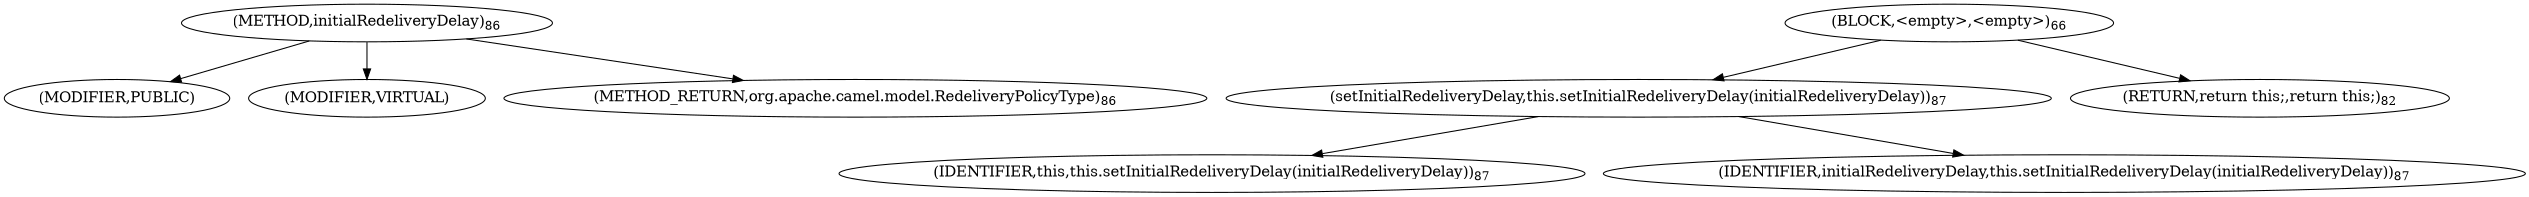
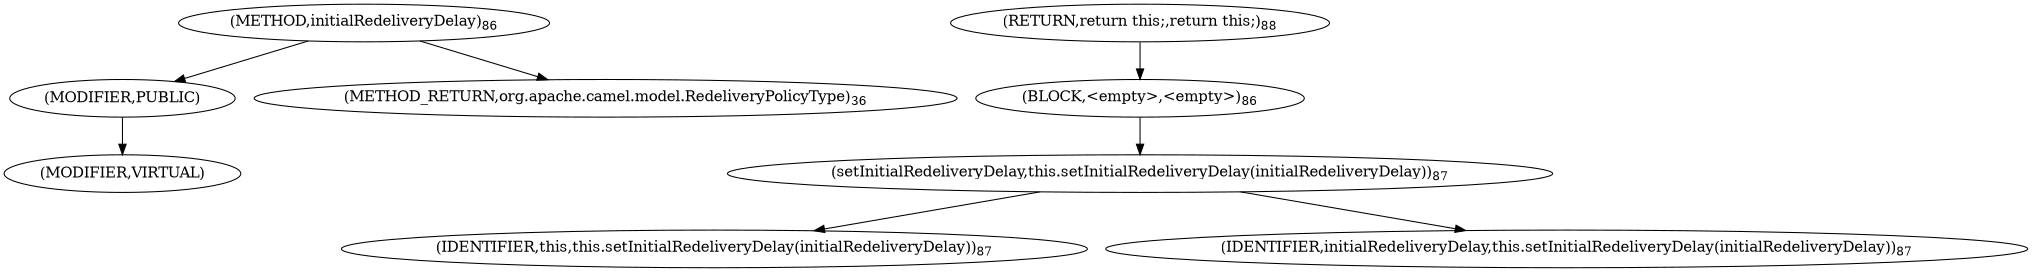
node "(BLOCK,<empty>,<empty>)": text "66" -> "86"
edge "(METHOD,initialRedeliveryDelay)" -> "(MODIFIER,VIRTUAL)": now "(MODIFIER,PUBLIC)" -> "(MODIFIER,VIRTUAL)"
edge "(BLOCK,<empty>,<empty>)" -> "(RETURN,return this;,return this;)": reversed
node "(METHOD_RETURN,org.apache.camel.model.RedeliveryPolicyType)": text "86" -> "36"
node "(RETURN,return this;,return this;)": text "82" -> "88"
